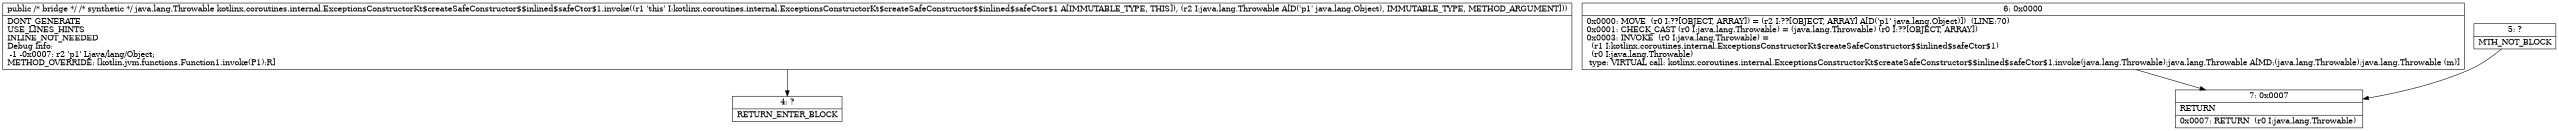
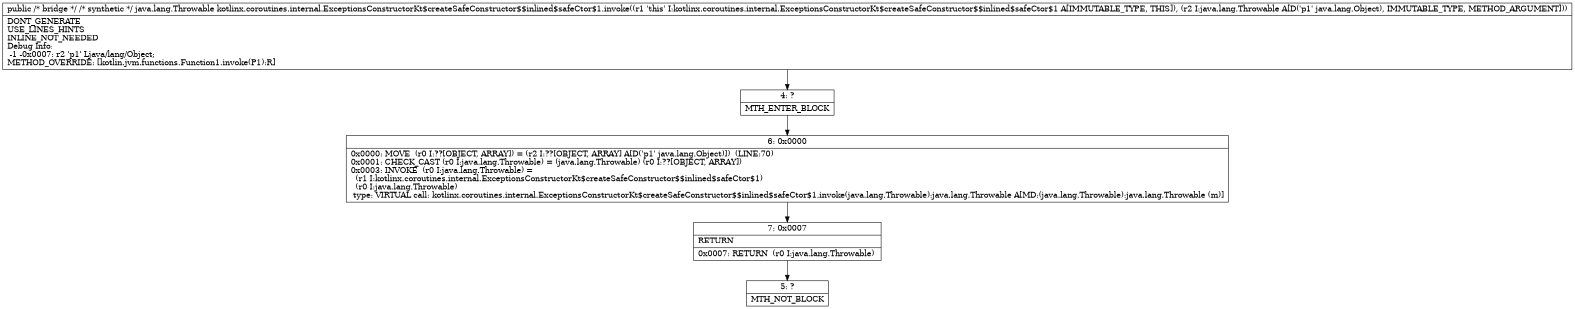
edge "5: ?" -> "7: 0x0007": reversed
node "4: ?": text "RETURN_ENTER_BLOCK" -> "MTH_ENTER_BLOCK"
edge "4: ?" -> "6: 0x0000": added
